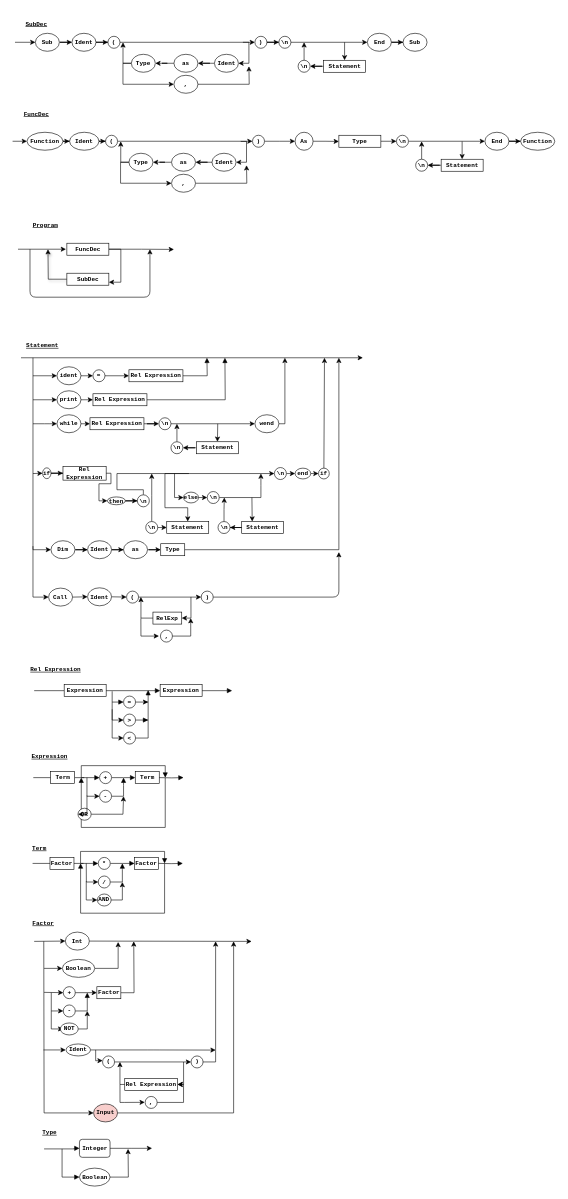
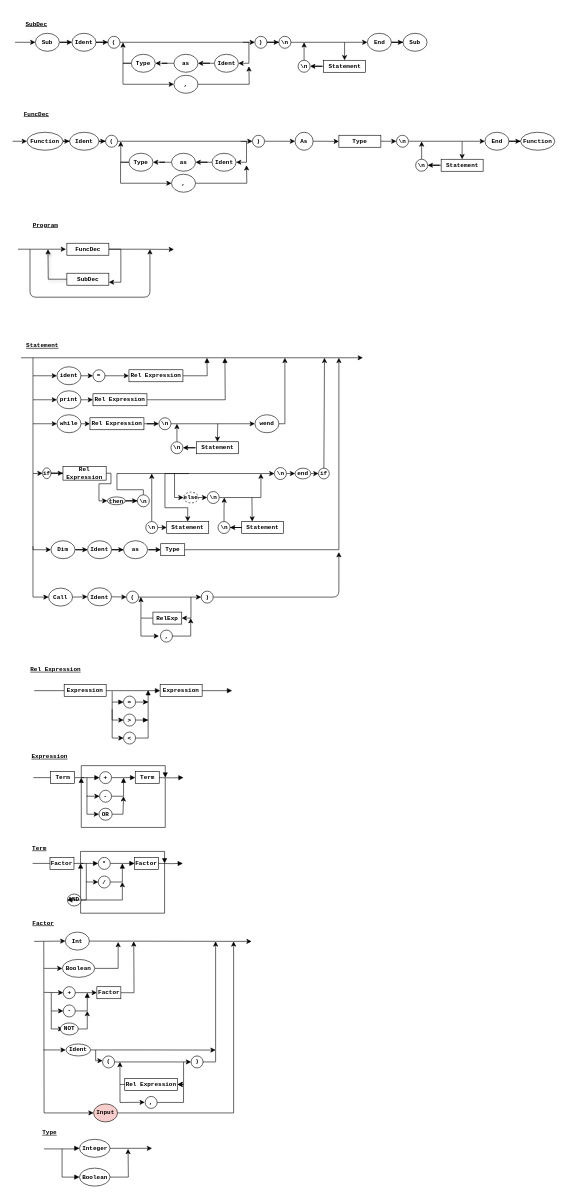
node "else": style solid -> dashed
node "OR": moved (84, 815) -> (105, 815)
node "AND": moved (104, 900) -> (74, 900)
node "Integer": shape rounded rectangle -> ellipse
